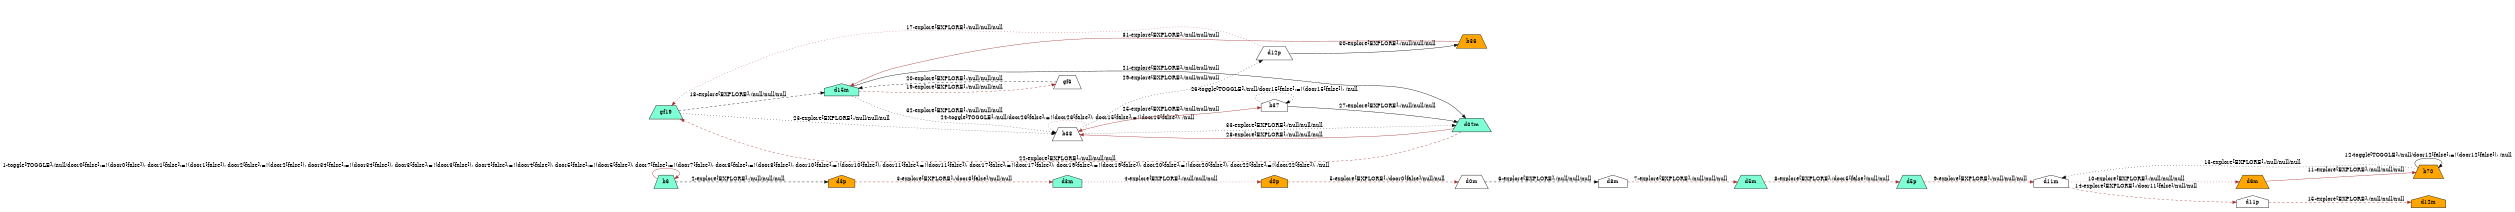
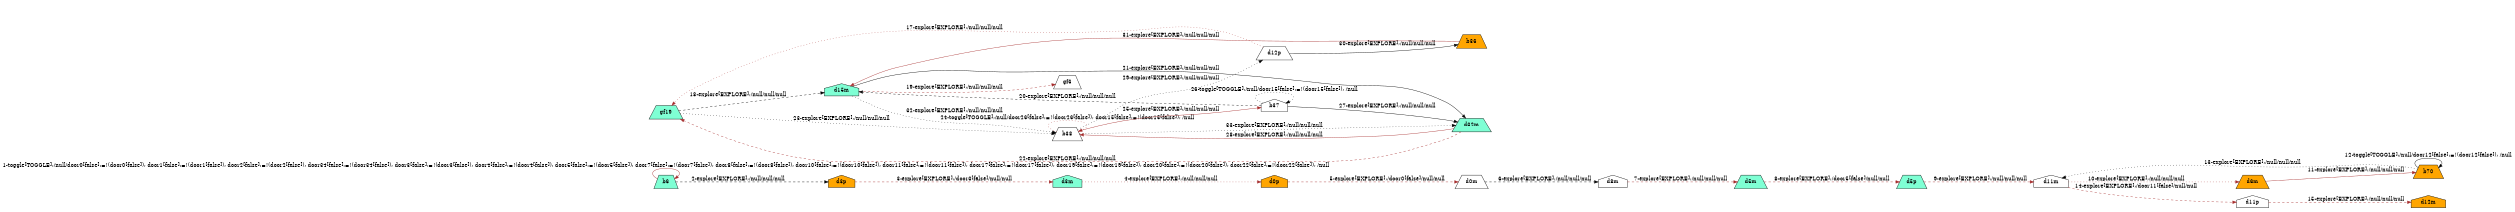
edge "gf6" -> "d15m": now "b37" -> "d15m"
